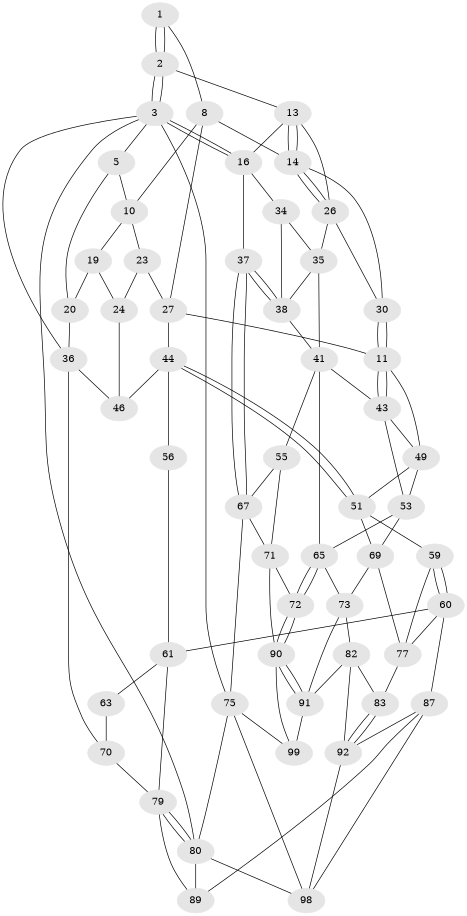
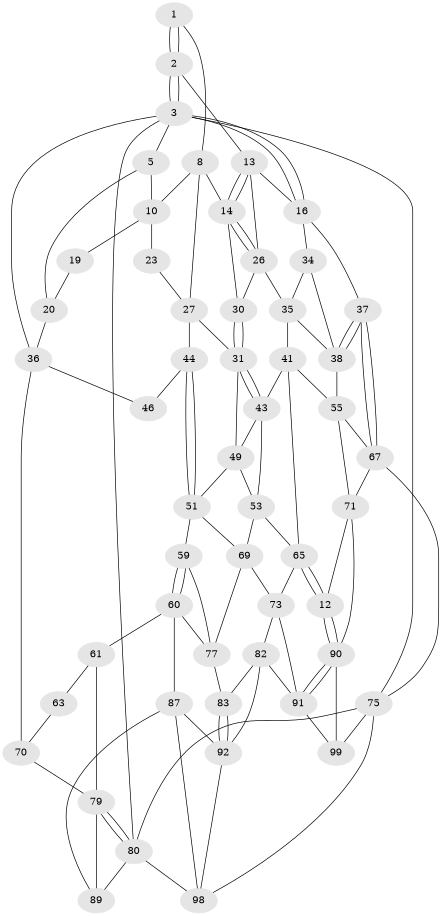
node "24": removed
edge "38" -- "41": now "38" -- "55"
node "11": label "11" -> "31"
node "56": removed
node "72": label "72" -> "12"
